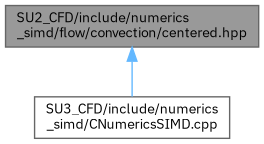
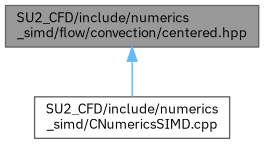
node "SU3_CFD/include/numerics _simd/CNumericsSIMD.cpp": label "SU3_CFD/include/numerics _simd/CNumericsSIMD.cpp" -> "SU2_CFD/include/numerics _simd/CNumericsSIMD.cpp"
